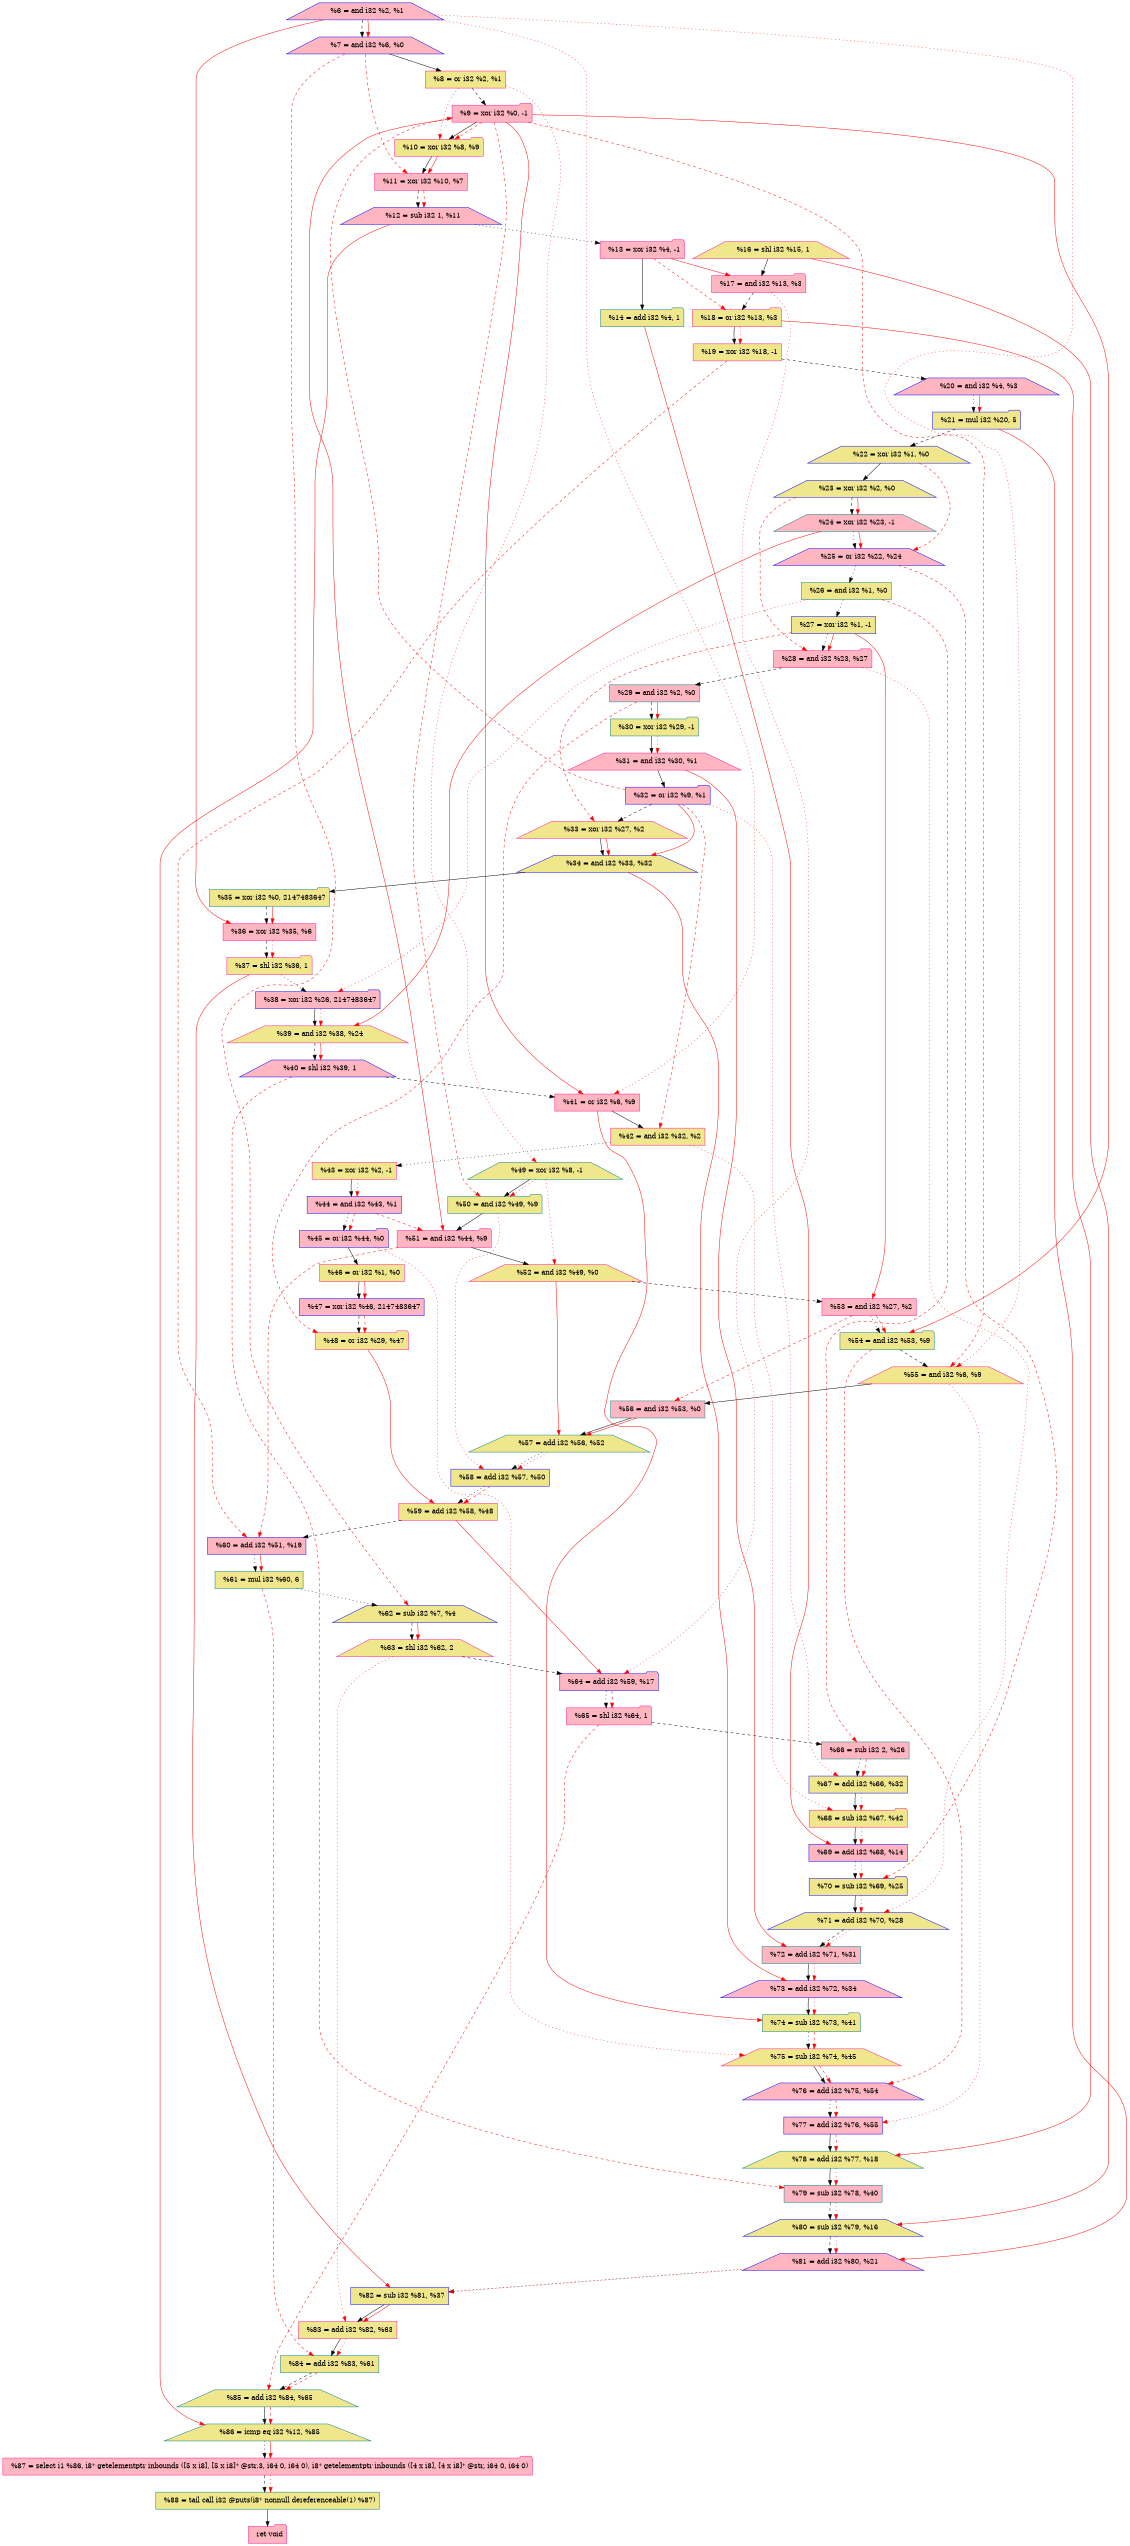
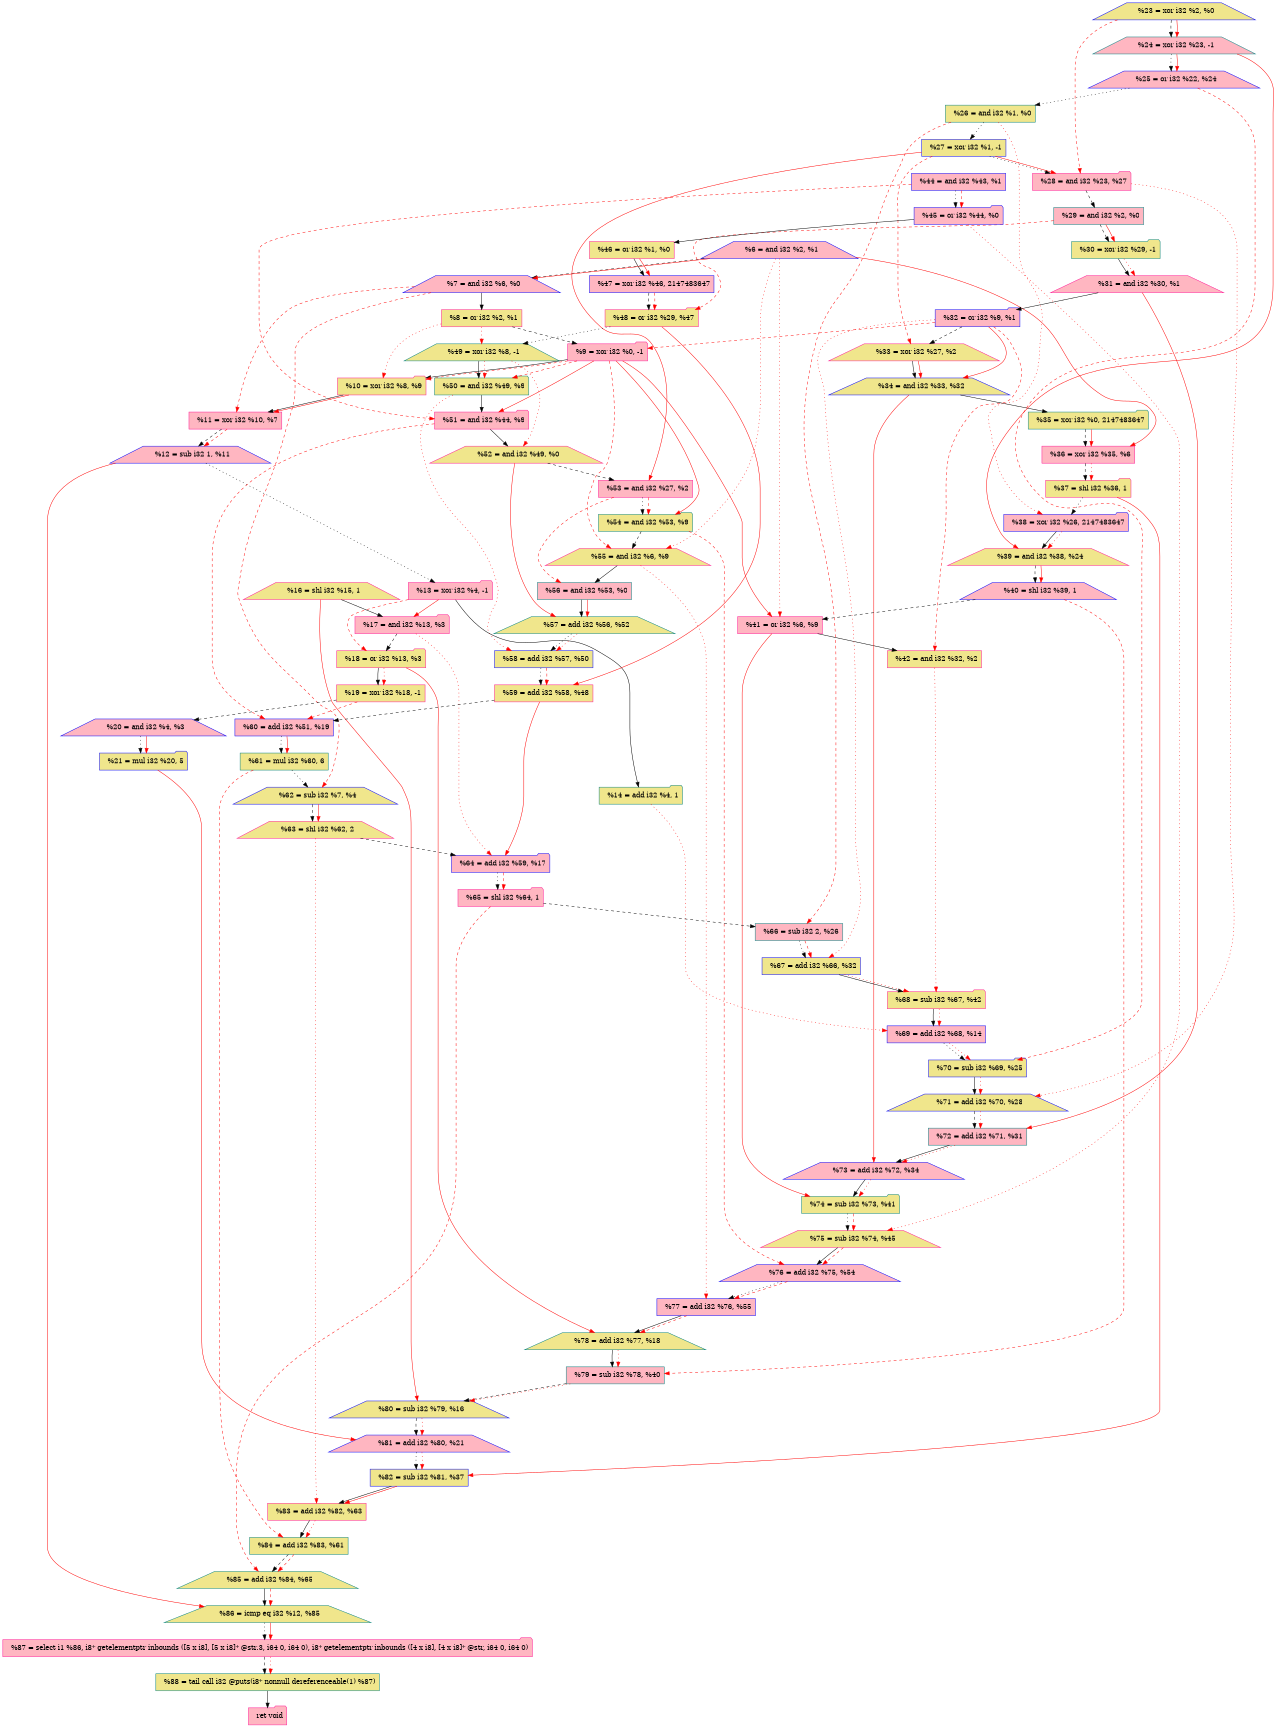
edge "%48 = or i32 %29, %47" -> "%49 = xor i32 %8, -1": added
node "%22 = xor i32 %1, %0": removed
edge "%14 = add i32 %4, 1" -> "%69 = add i32 %68, %14": style solid -> dotted
node "%43 = xor i32 %2, -1": removed
